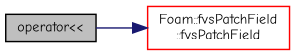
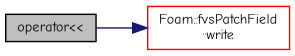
node "Foam::fvsPatchField ::fvsPatchField": label "Foam::fvsPatchField ::fvsPatchField" -> "Foam::fvsPatchField ::write"
